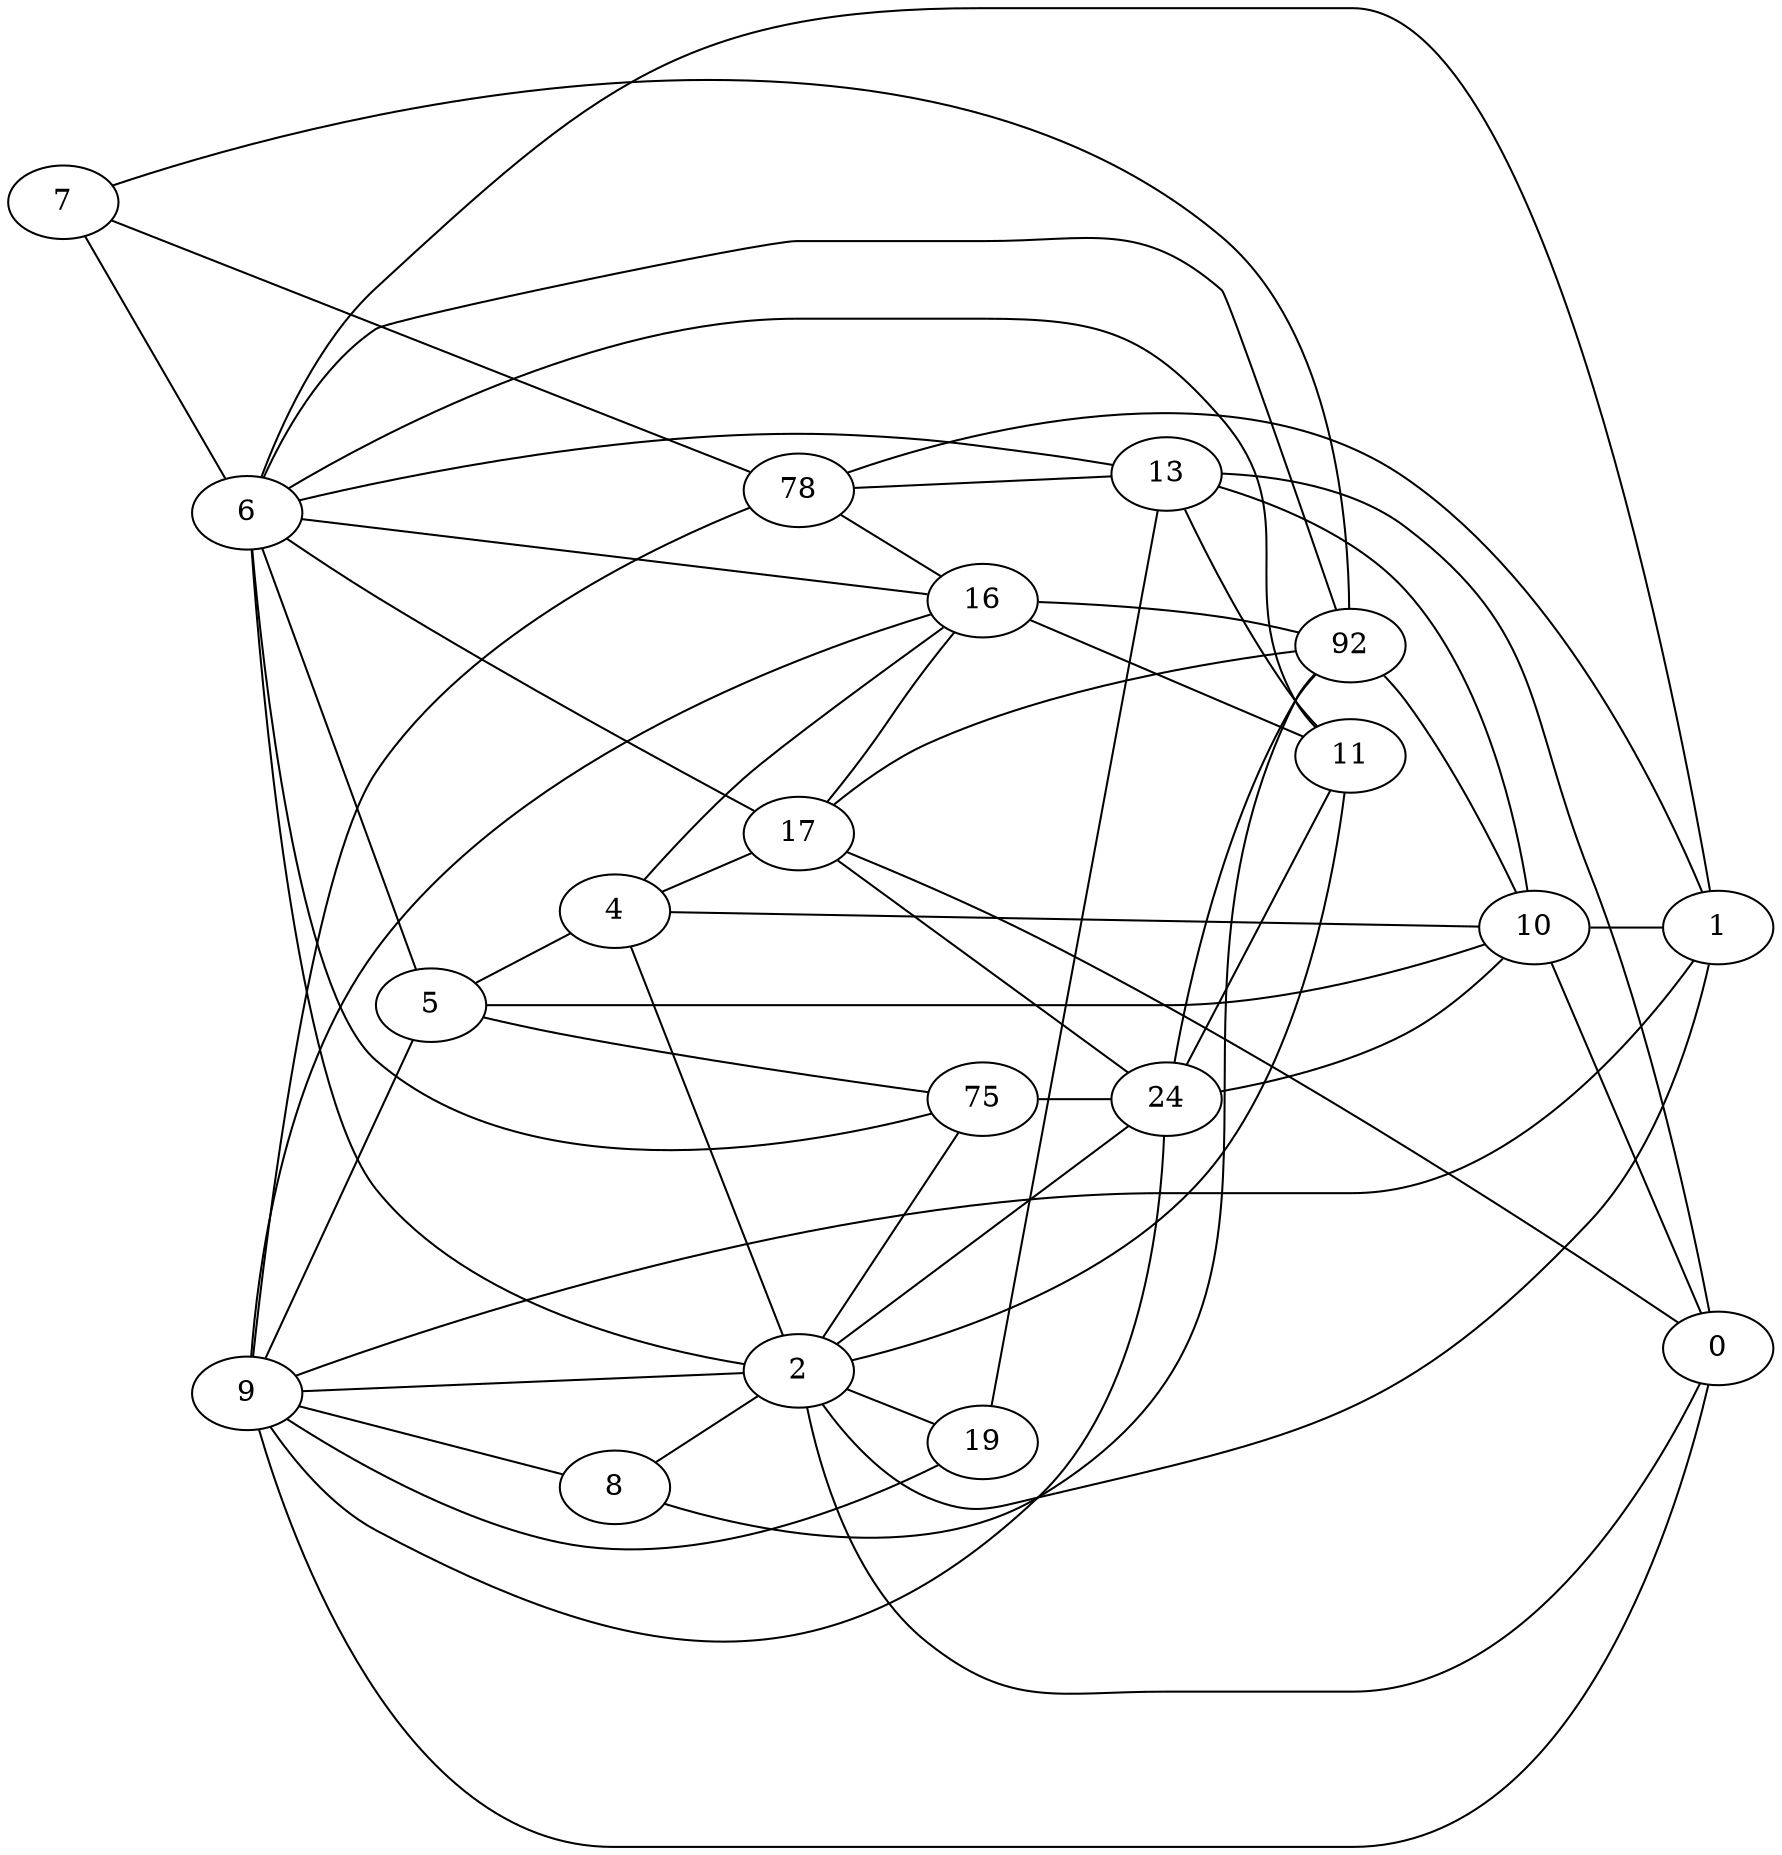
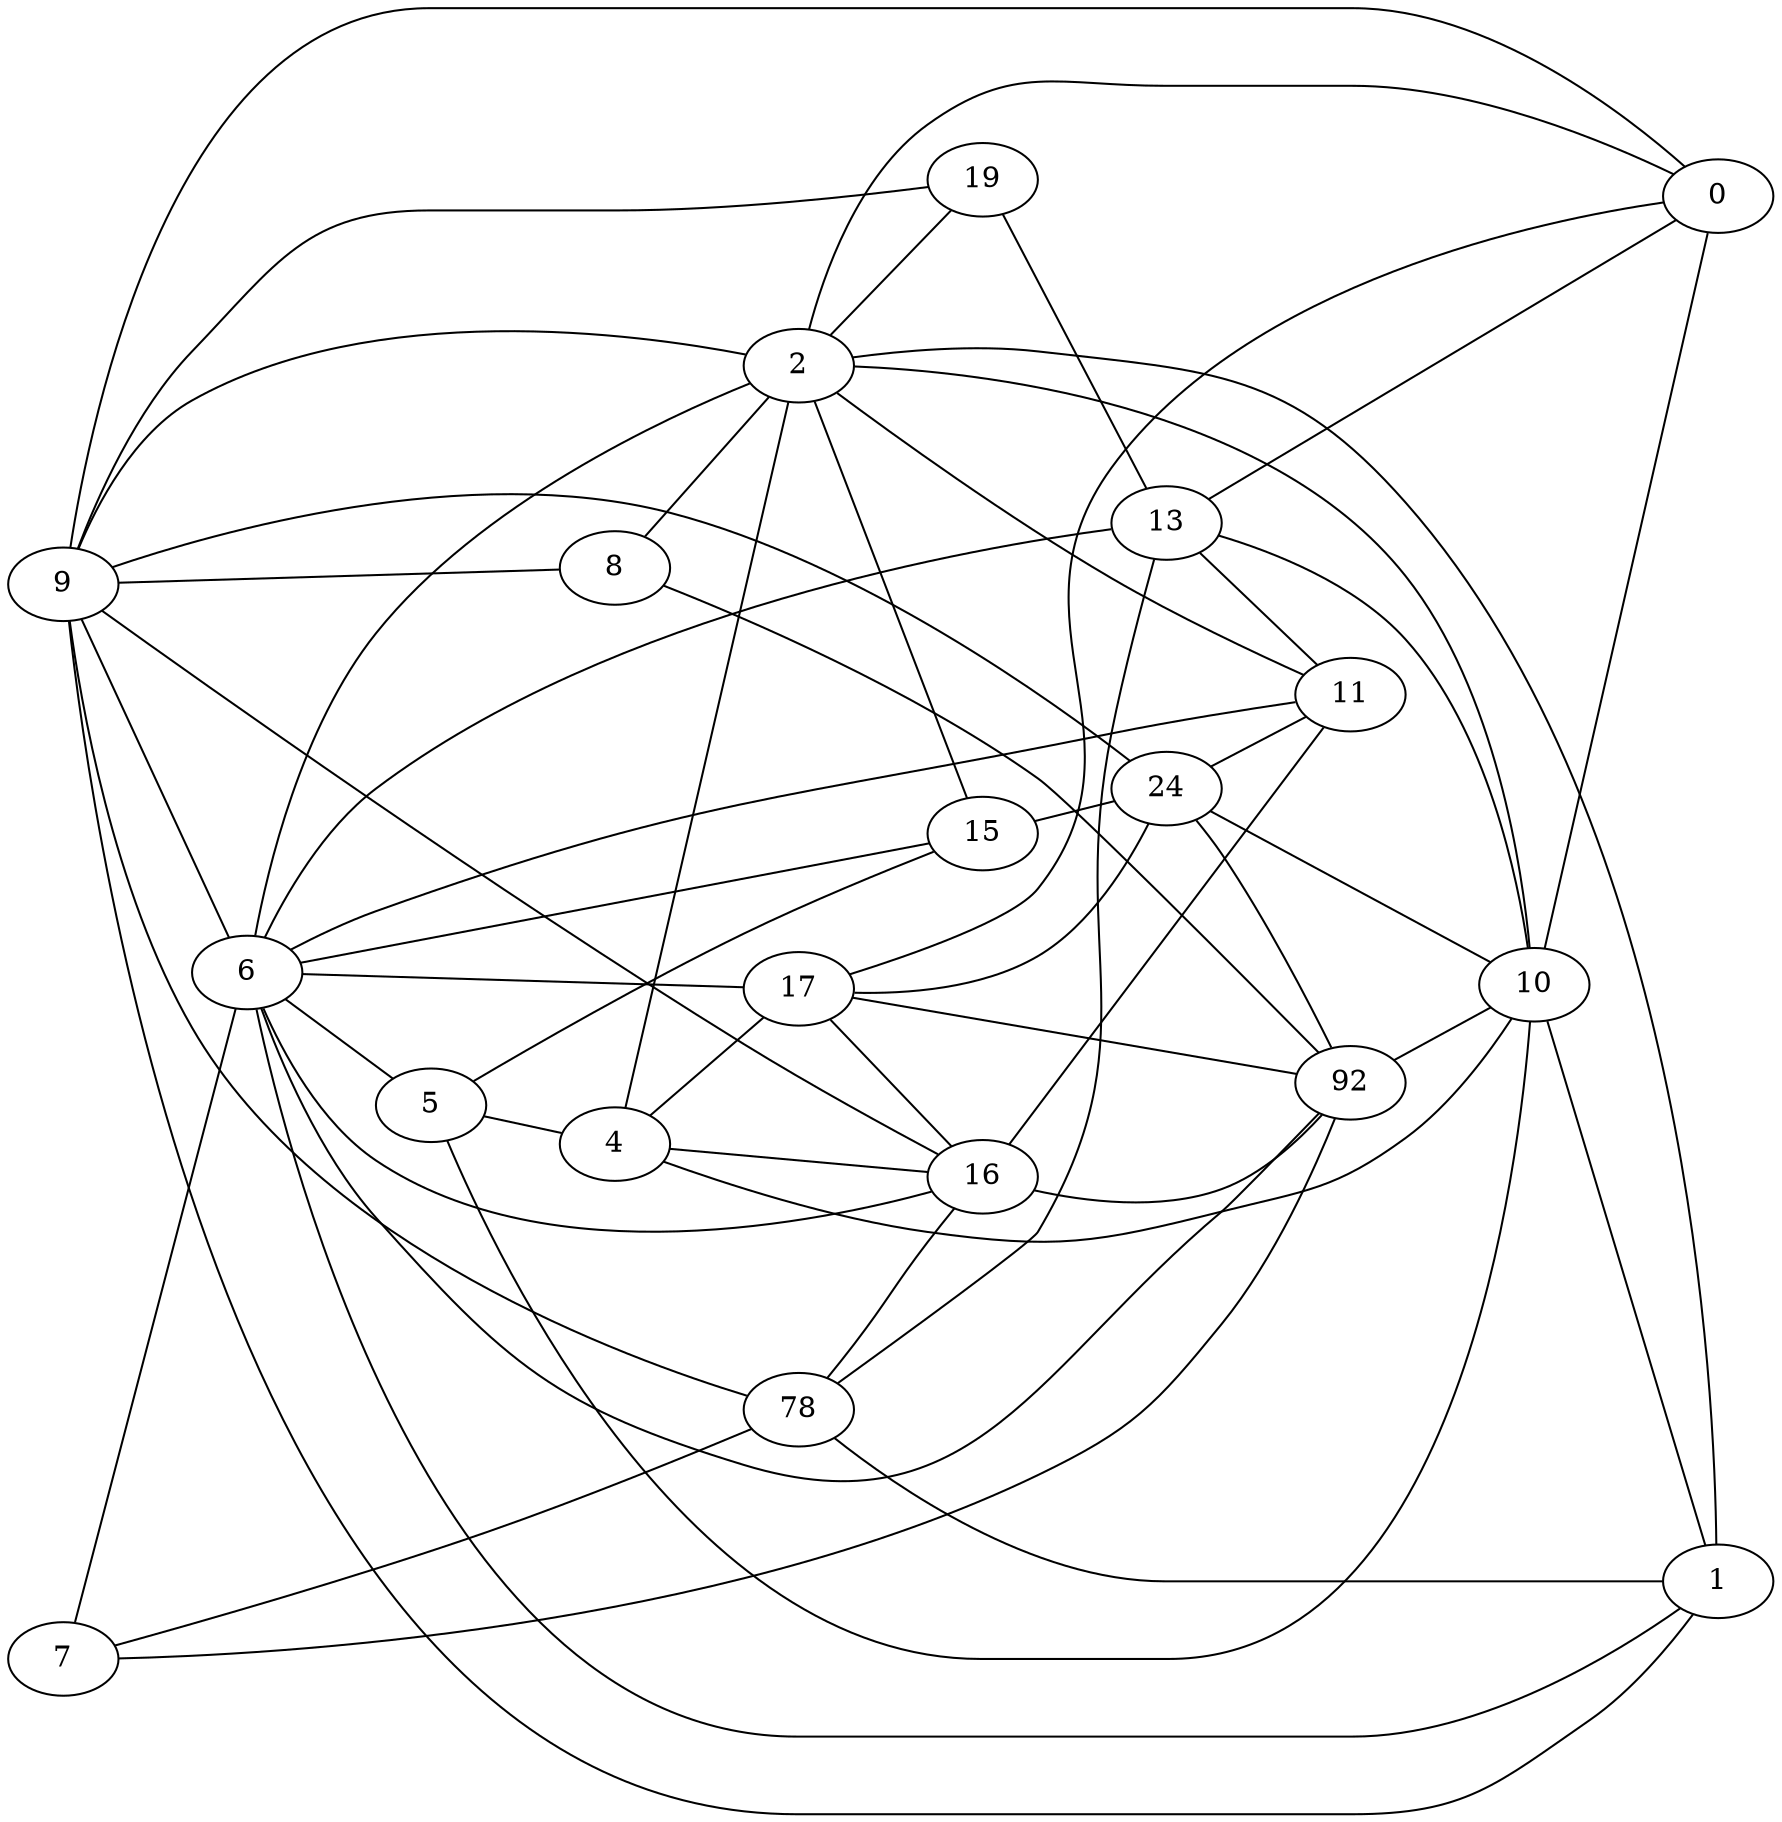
node "75": label "75" -> "15"
edge "5" -- "9": now "6" -- "9"
edge "24" -- "2": now "10" -- "2"
